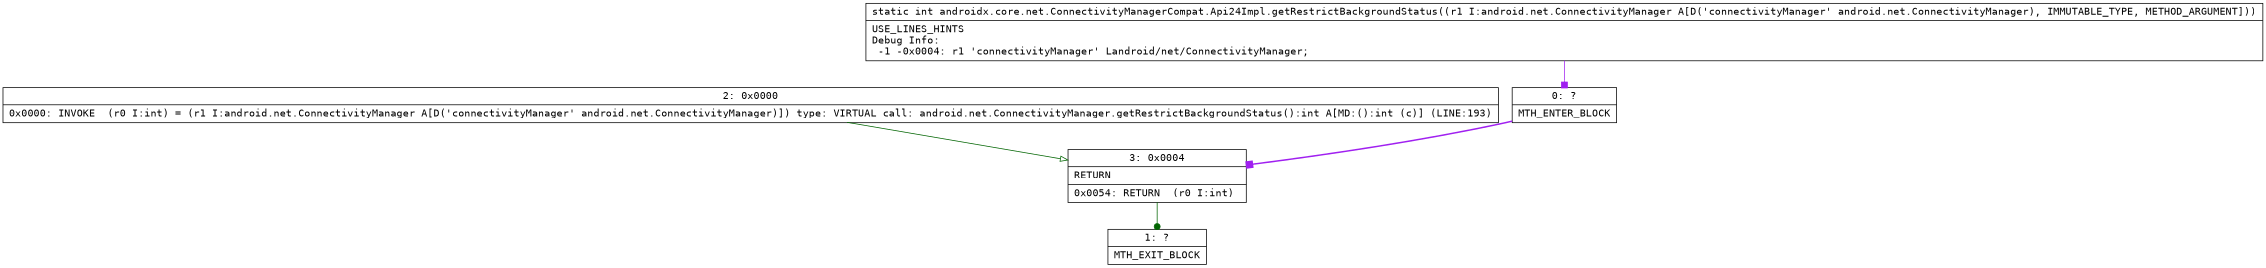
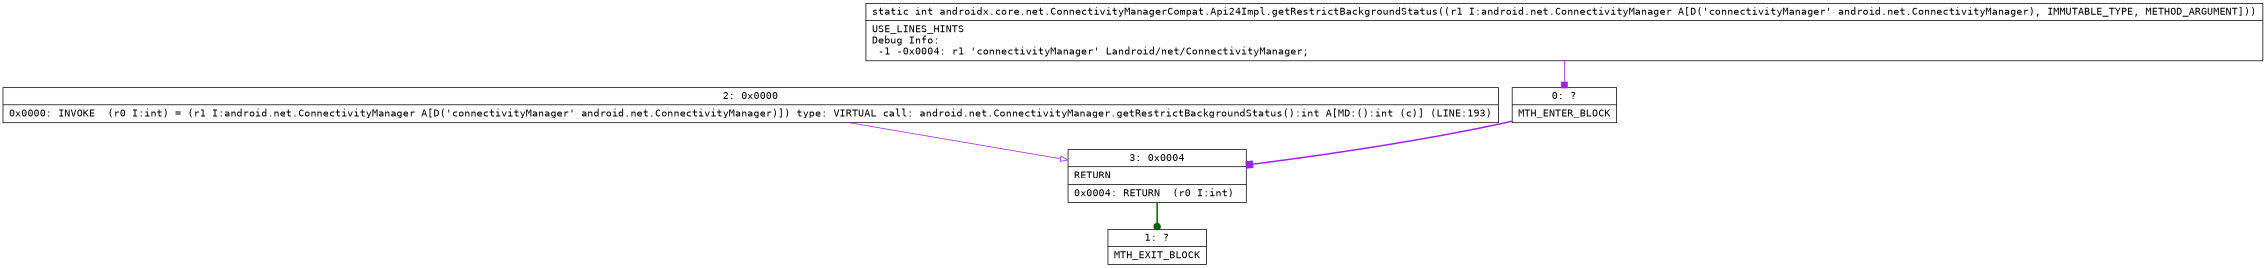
edge "2: 0x0000" -> "3: 0x0004": color darkgreen -> purple
node "3: 0x0004": text "0x0054: RETURN  (r0 I:int)" -> "0x0004: RETURN  (r0 I:int)"
edge "3: 0x0004" -> "1: ?": style solid -> bold
